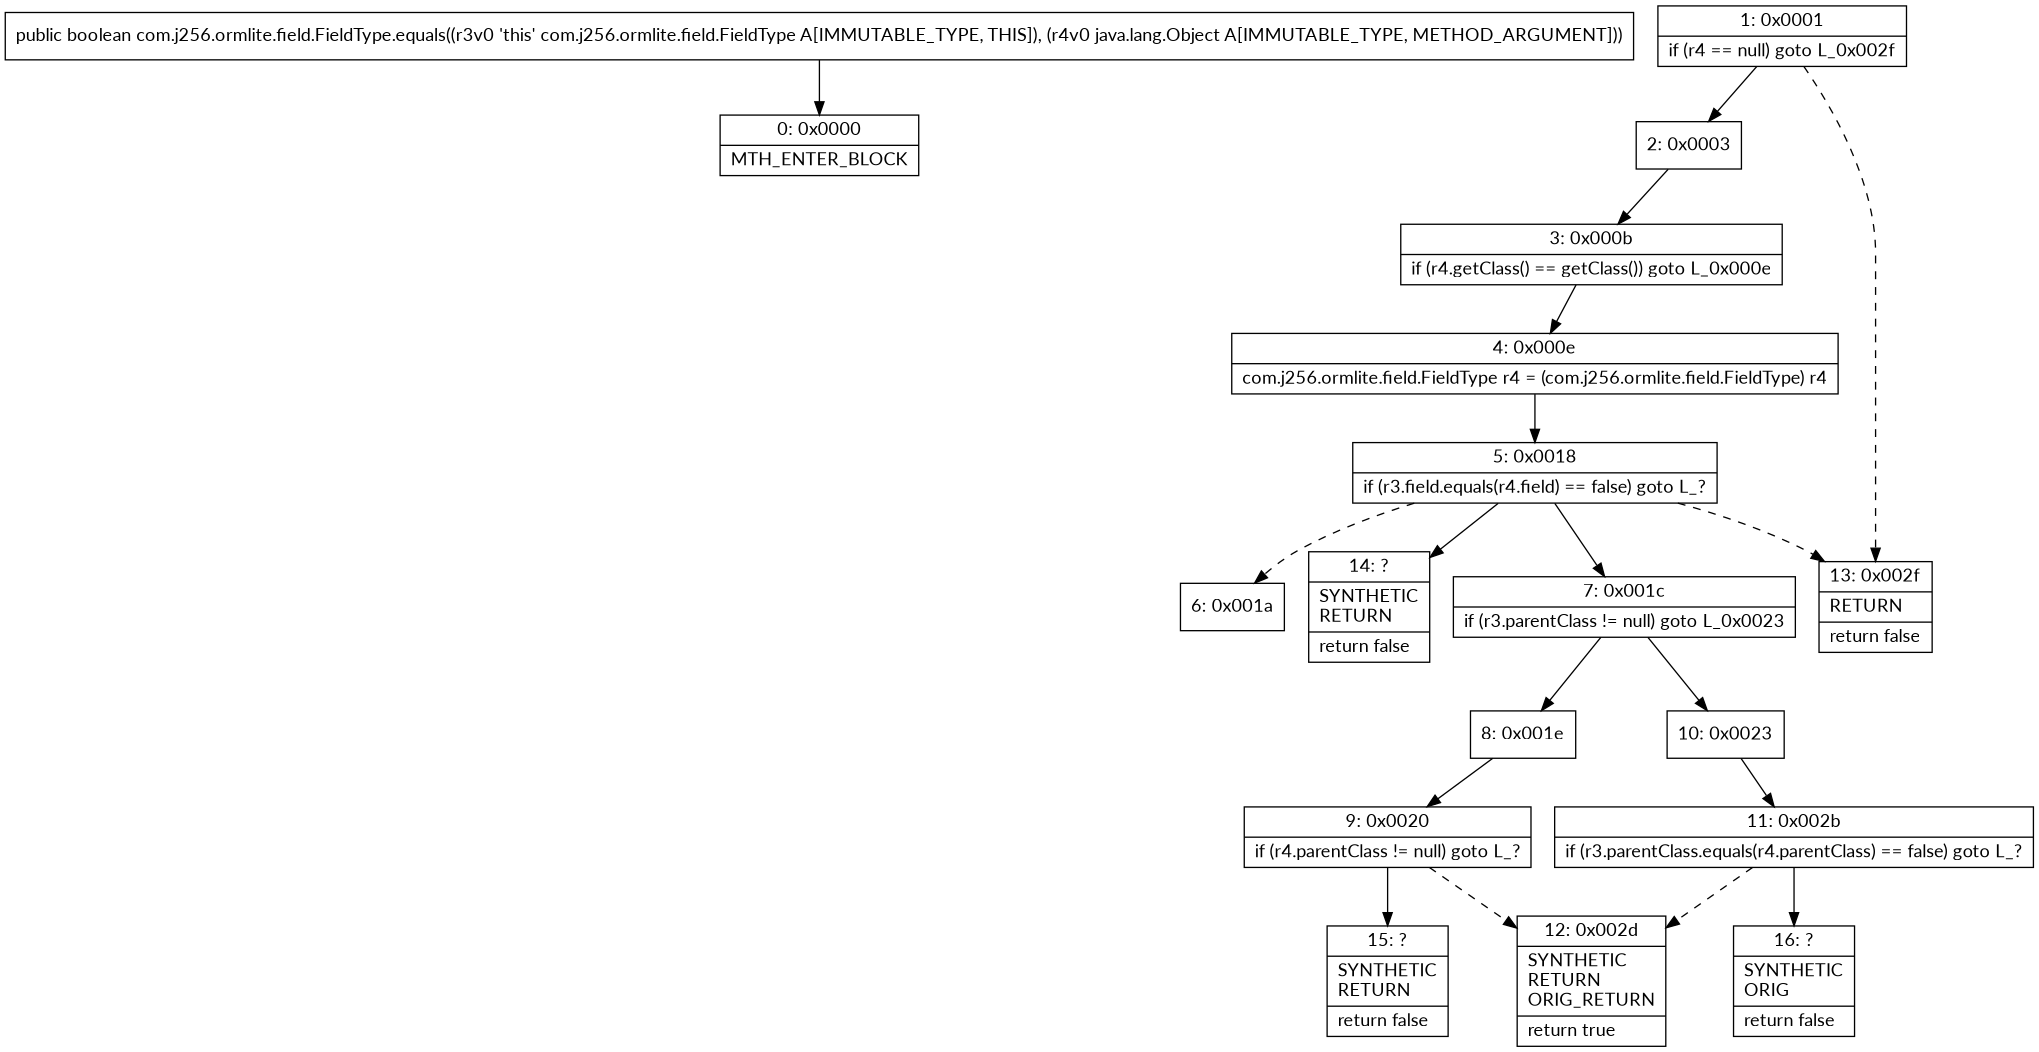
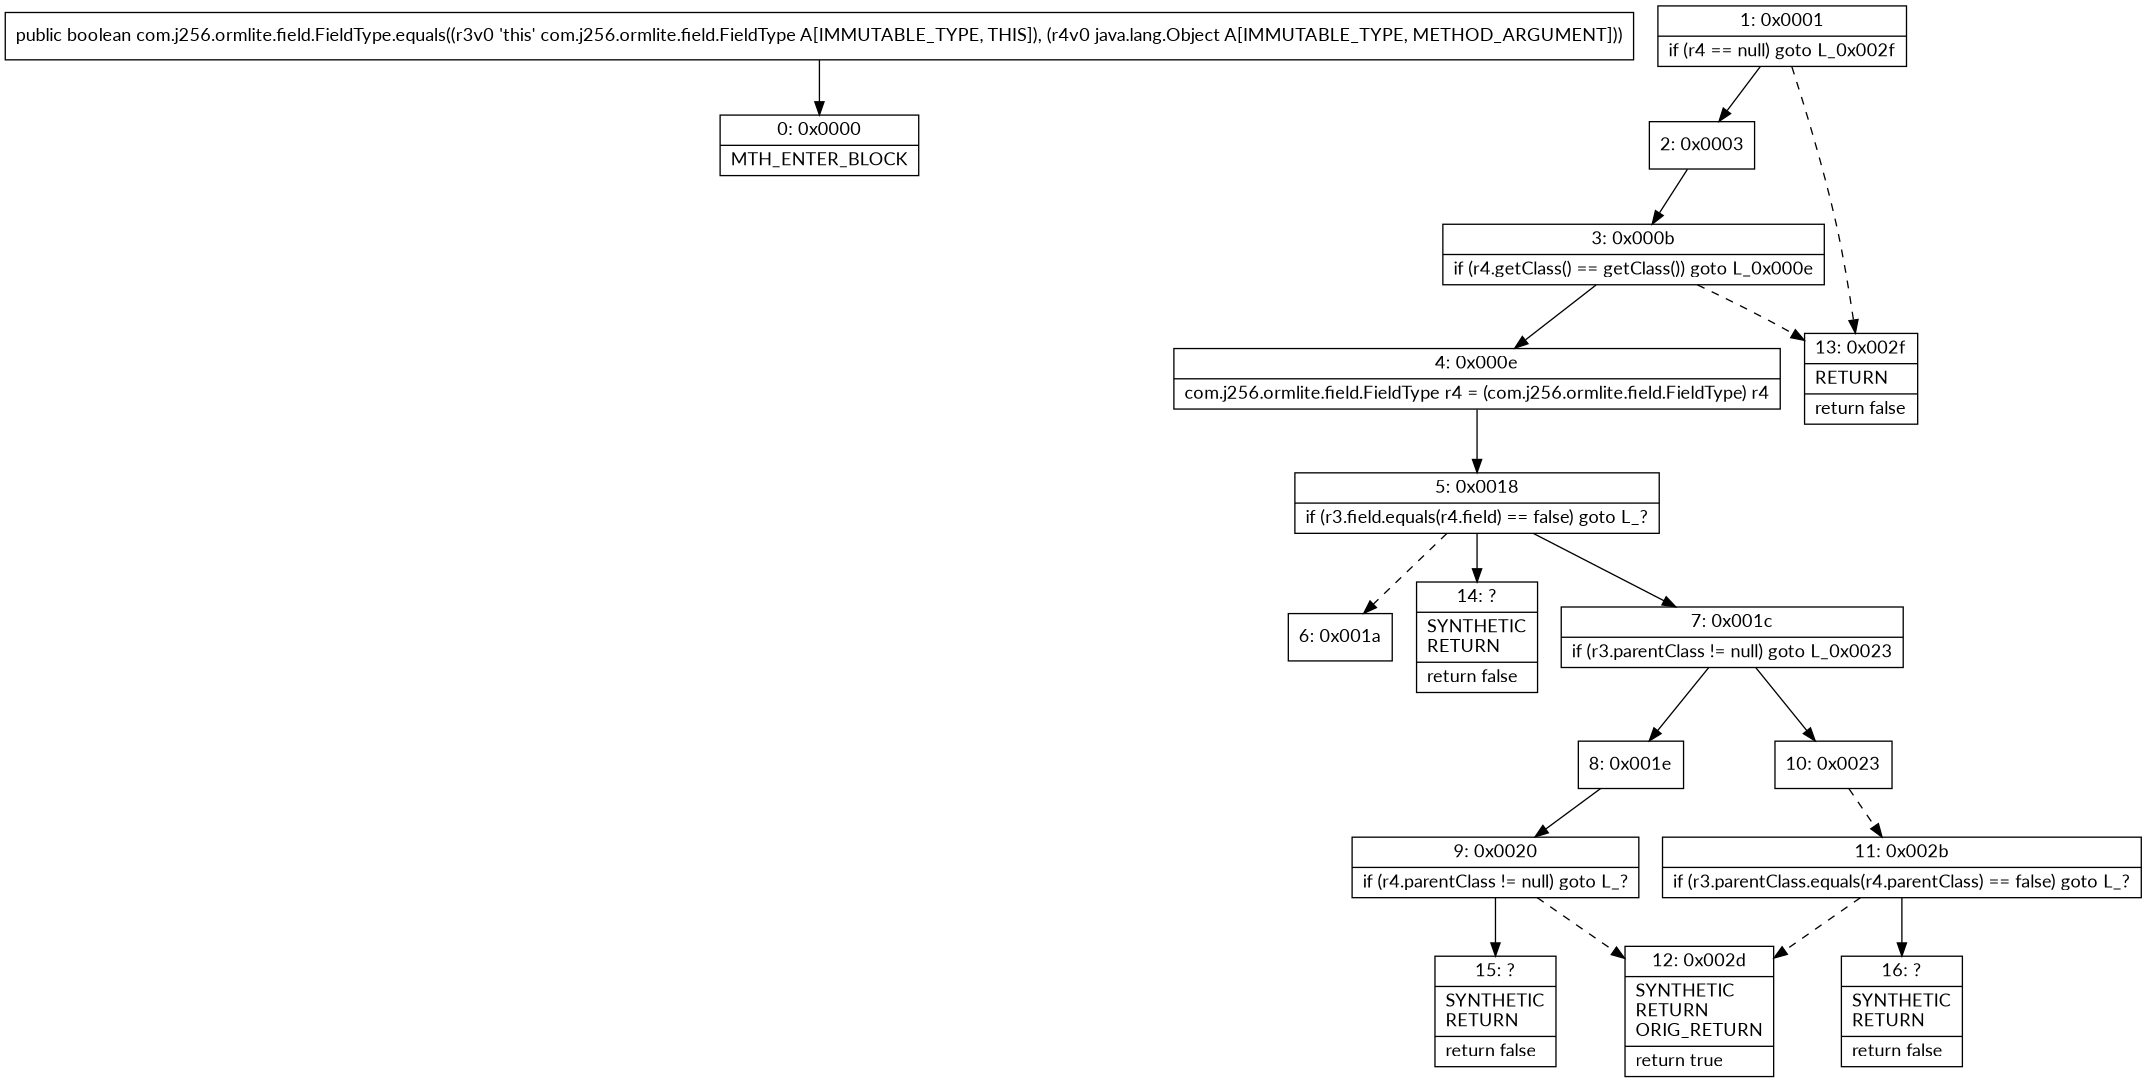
edge "5: 0x0018" -> "13: 0x002f": now "3: 0x000b" -> "13: 0x002f"
edge "10: 0x0023" -> "11: 0x002b": style solid -> dashed
node "16: ?": text "ORIG" -> "RETURN"
